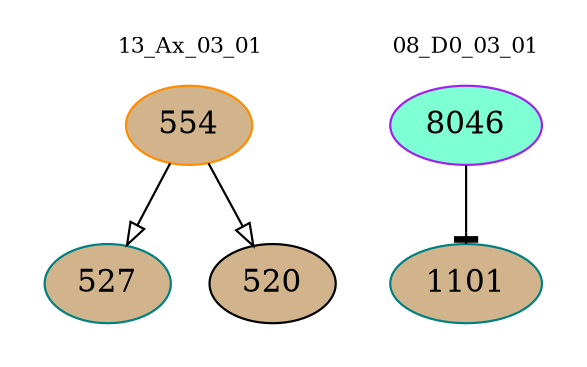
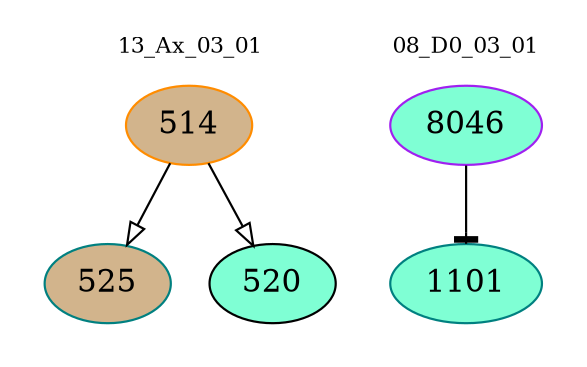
node "554": label "554" -> "514"
node "527": label "527" -> "525"
node "520": fillcolor tan -> aquamarine
node "1101": fillcolor tan -> aquamarine
